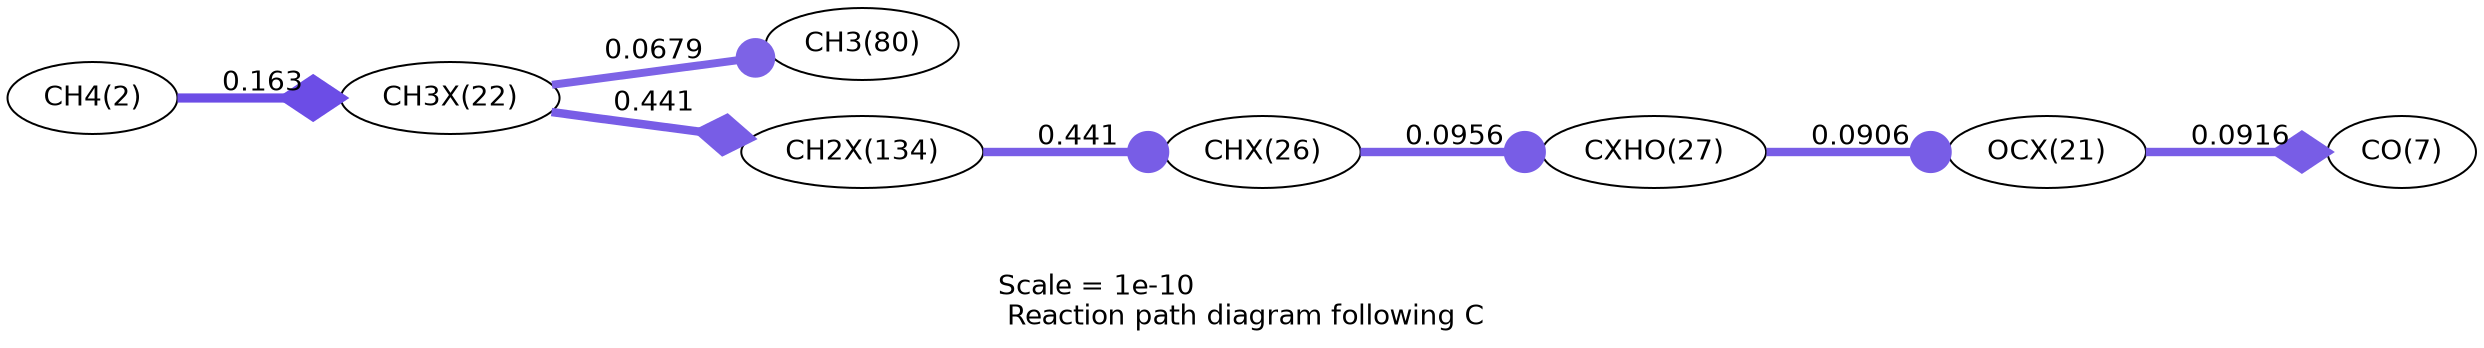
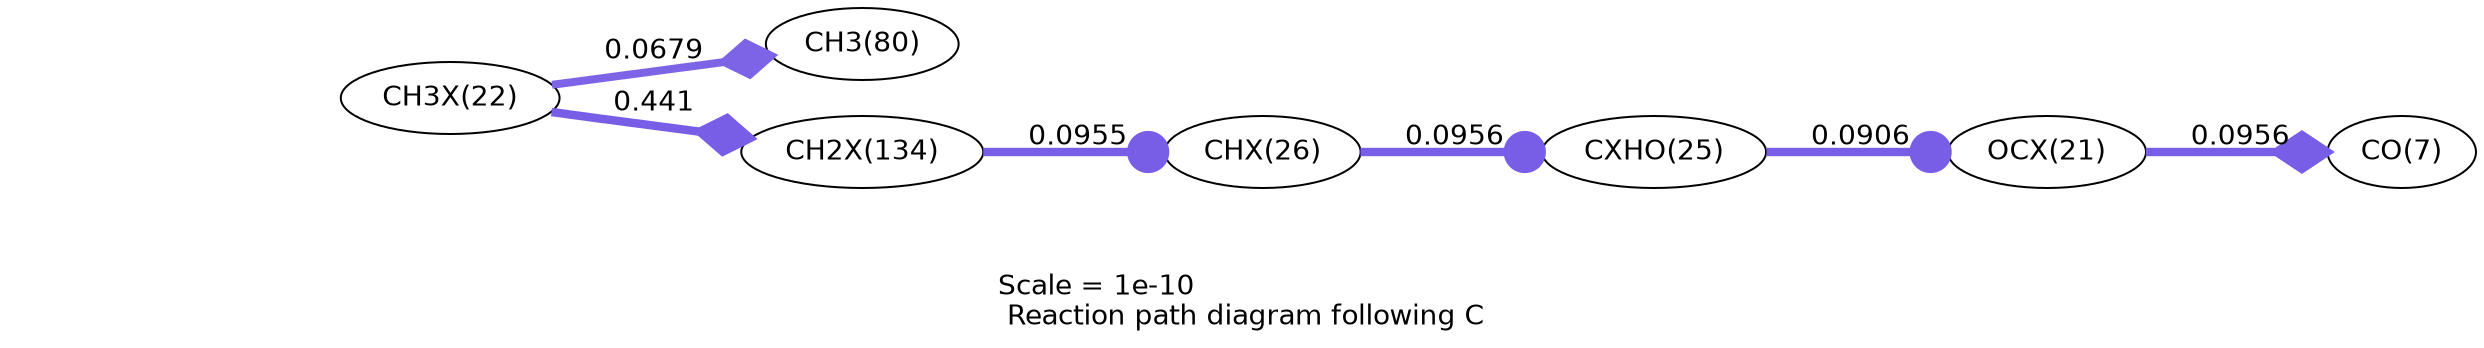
edge "CH3X(22)" -> "CH3(80)": arrowhead dot -> diamond
node "CH4(2)": removed
edge "CH2X(134)" -> "CHX(26)": label " 0.441" -> " 0.0955"
edge "OCX(21)" -> "CO(7)": label " 0.0916" -> " 0.0956"
node "CXHO(27)": label "CXHO(27)" -> "CXHO(25)"
